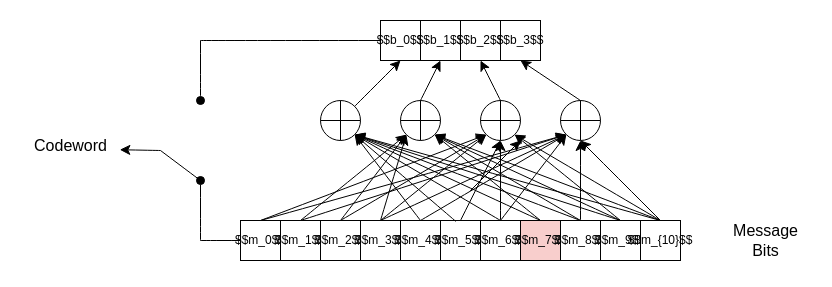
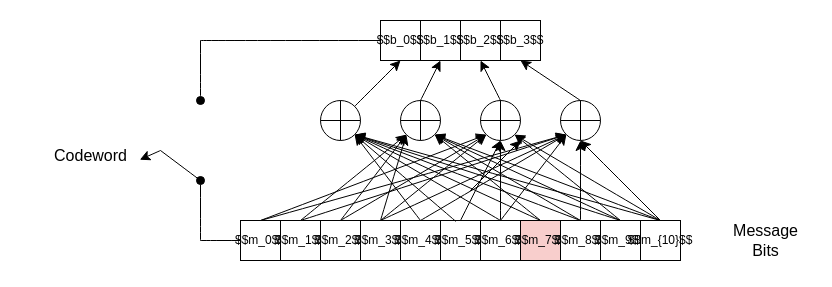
node "Codeword": moved (71, 146) -> (91, 156)
